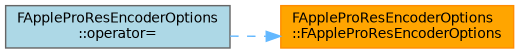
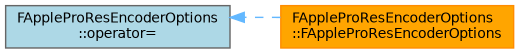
edge "FAppleProResEncoderOptions ::operator=" -> "FAppleProResEncoderOptions ::FAppleProResEncoderOptions": reversed
